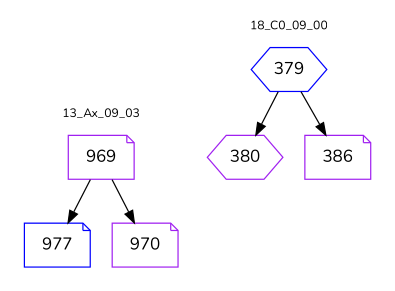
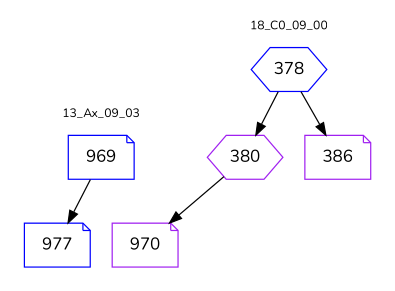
node "379": label "379" -> "378"
node "969": color purple -> blue
edge "969" -> "970": now "380" -> "970"
